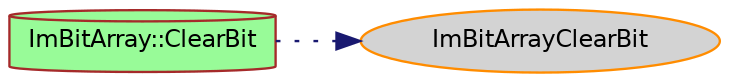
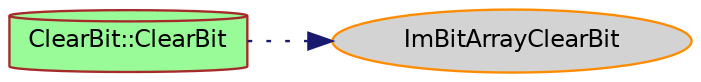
node "ImBitArray::ClearBit": label "ImBitArray::ClearBit" -> "ClearBit::ClearBit"
